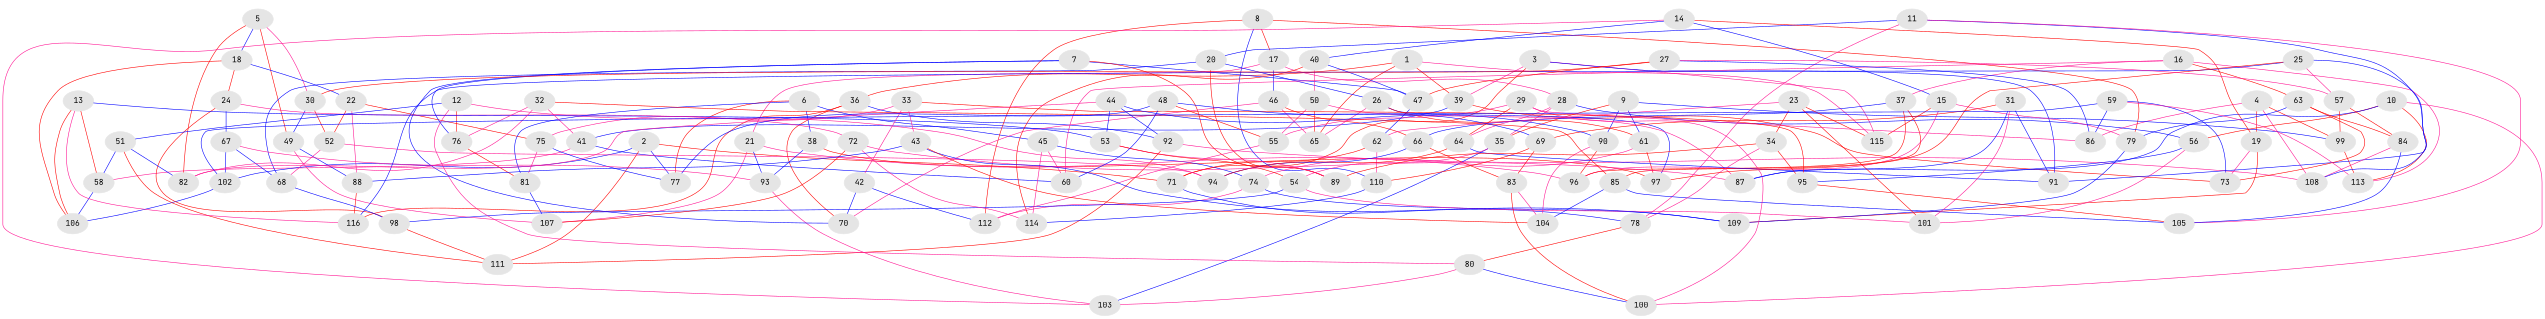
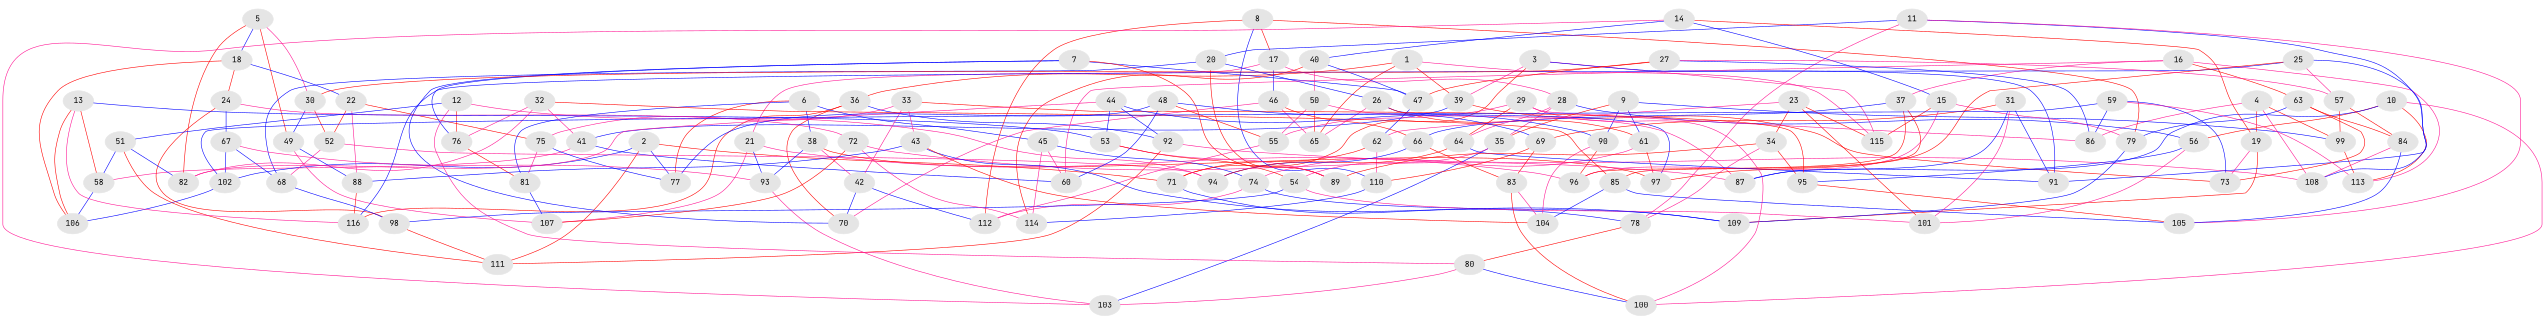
edge "38" -- "42": added
